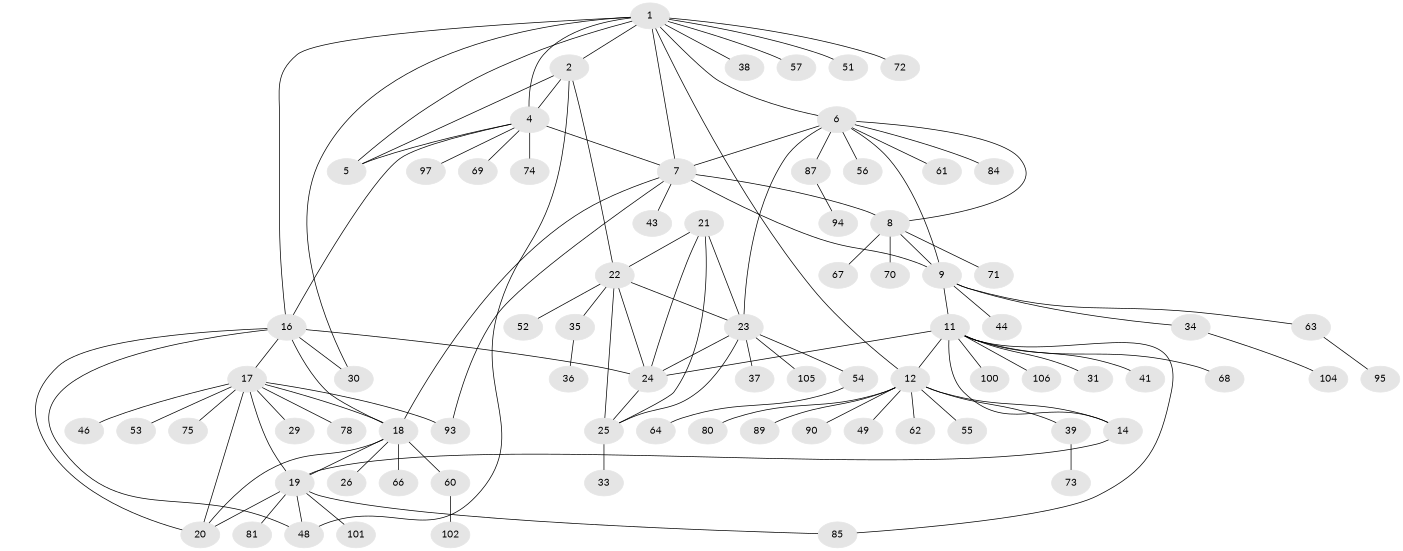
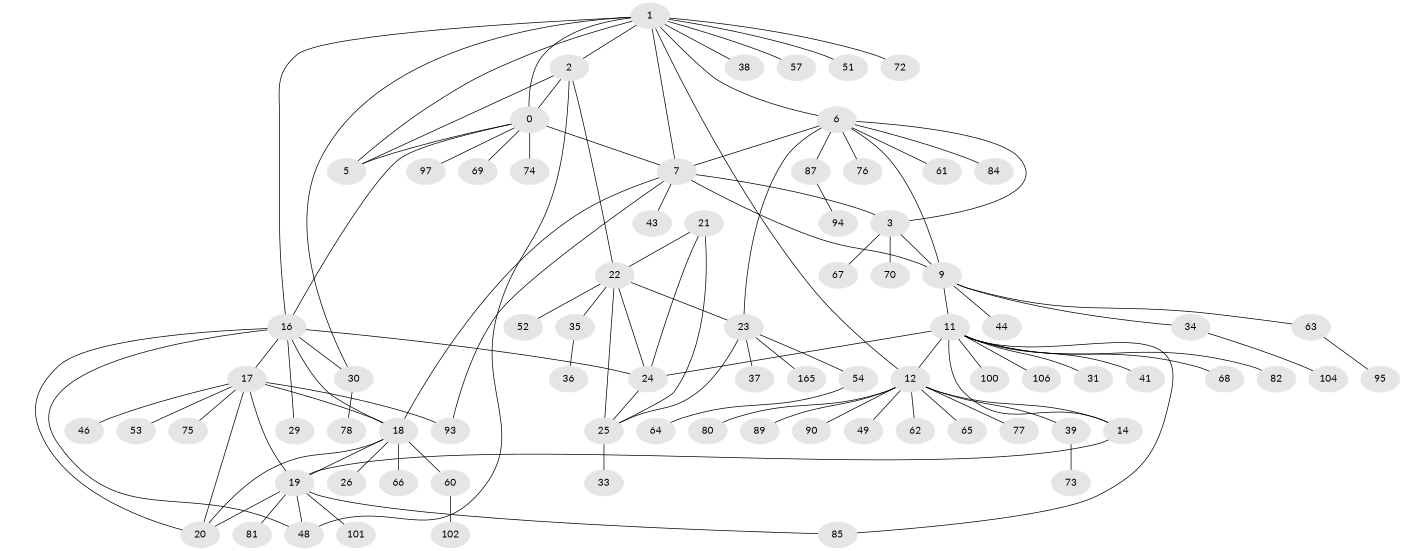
node "4": label "4" -> "0"
node "56": label "56" -> "76"
node "8": label "8" -> "3"
edge "21" -- "23": removed
node "71": removed
edge "23" -- "24": removed
node "105": label "105" -> "165"
node "82": added
edge "17" -- "29": now "16" -- "29"
edge "17" -- "78": now "30" -- "78"
node "55": label "55" -> "65"
node "77": added
